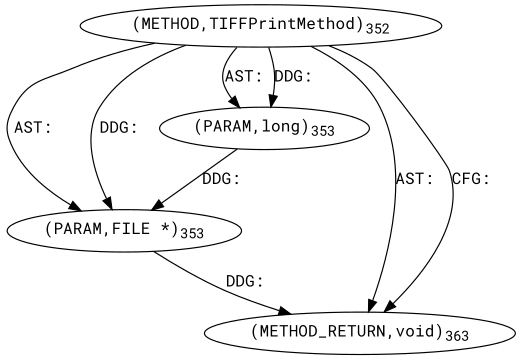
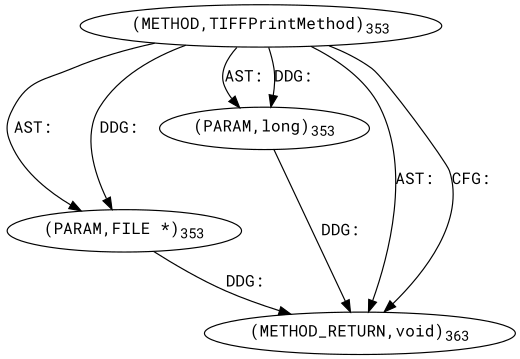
node "(METHOD,TIFFPrintMethod)": text "352" -> "353"
edge "(PARAM,long)" -> "(PARAM,FILE *)": now "(PARAM,long)" -> "(METHOD_RETURN,void)"
